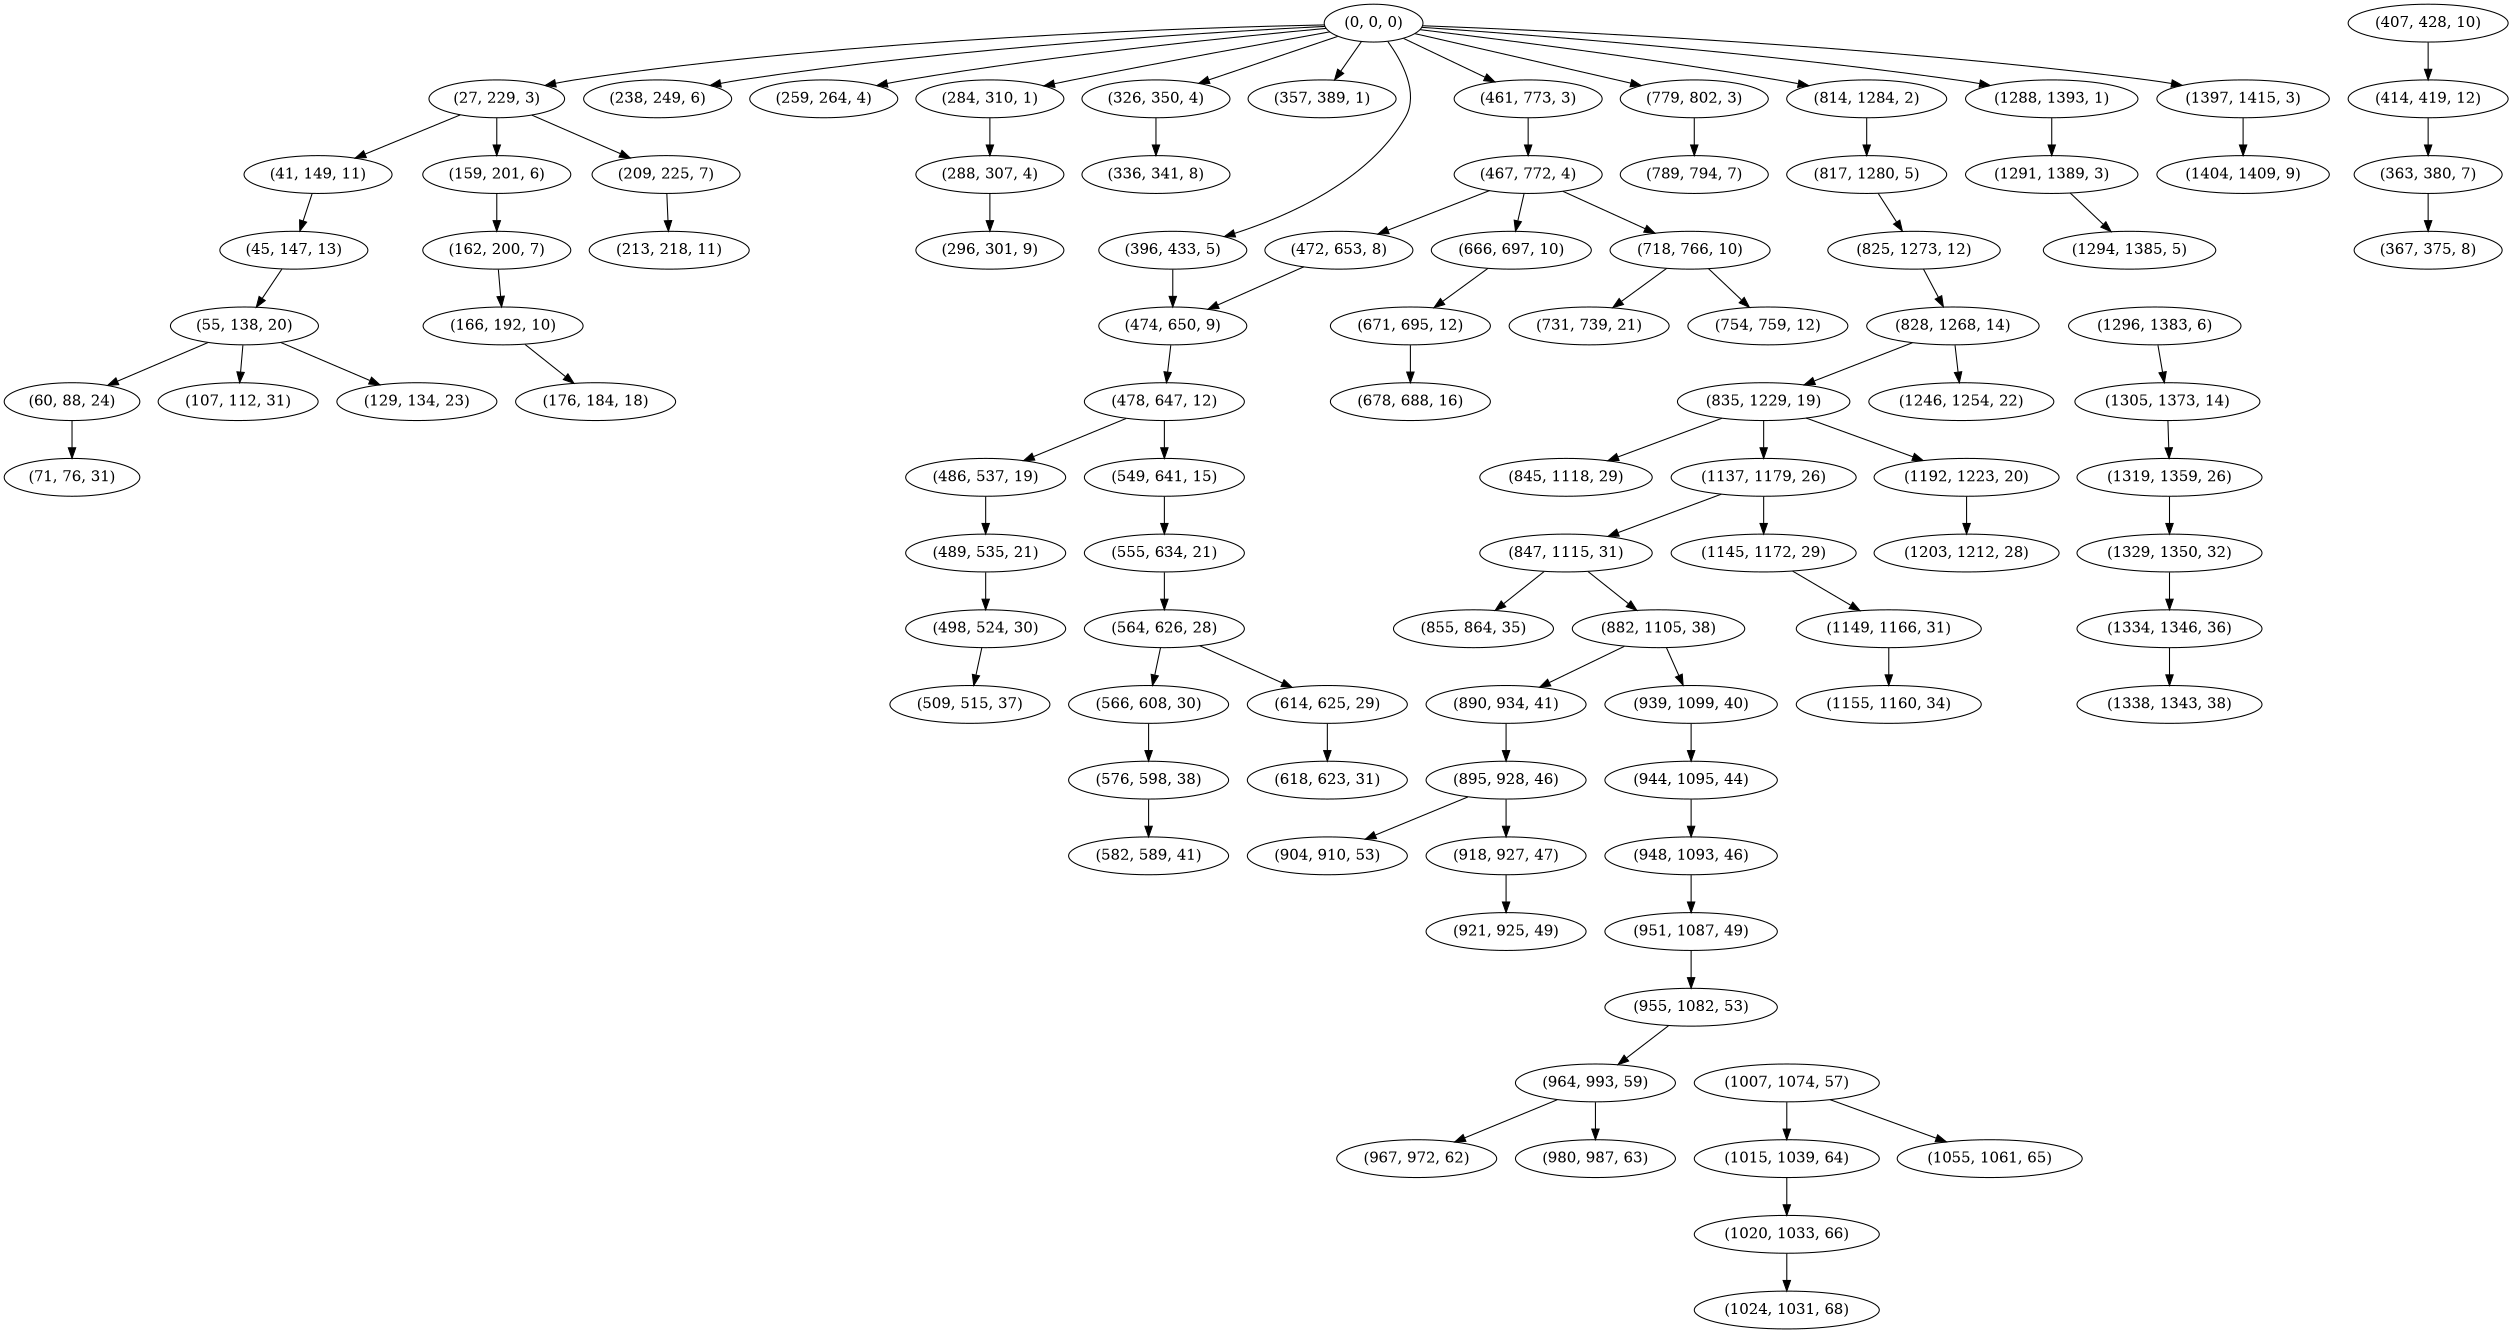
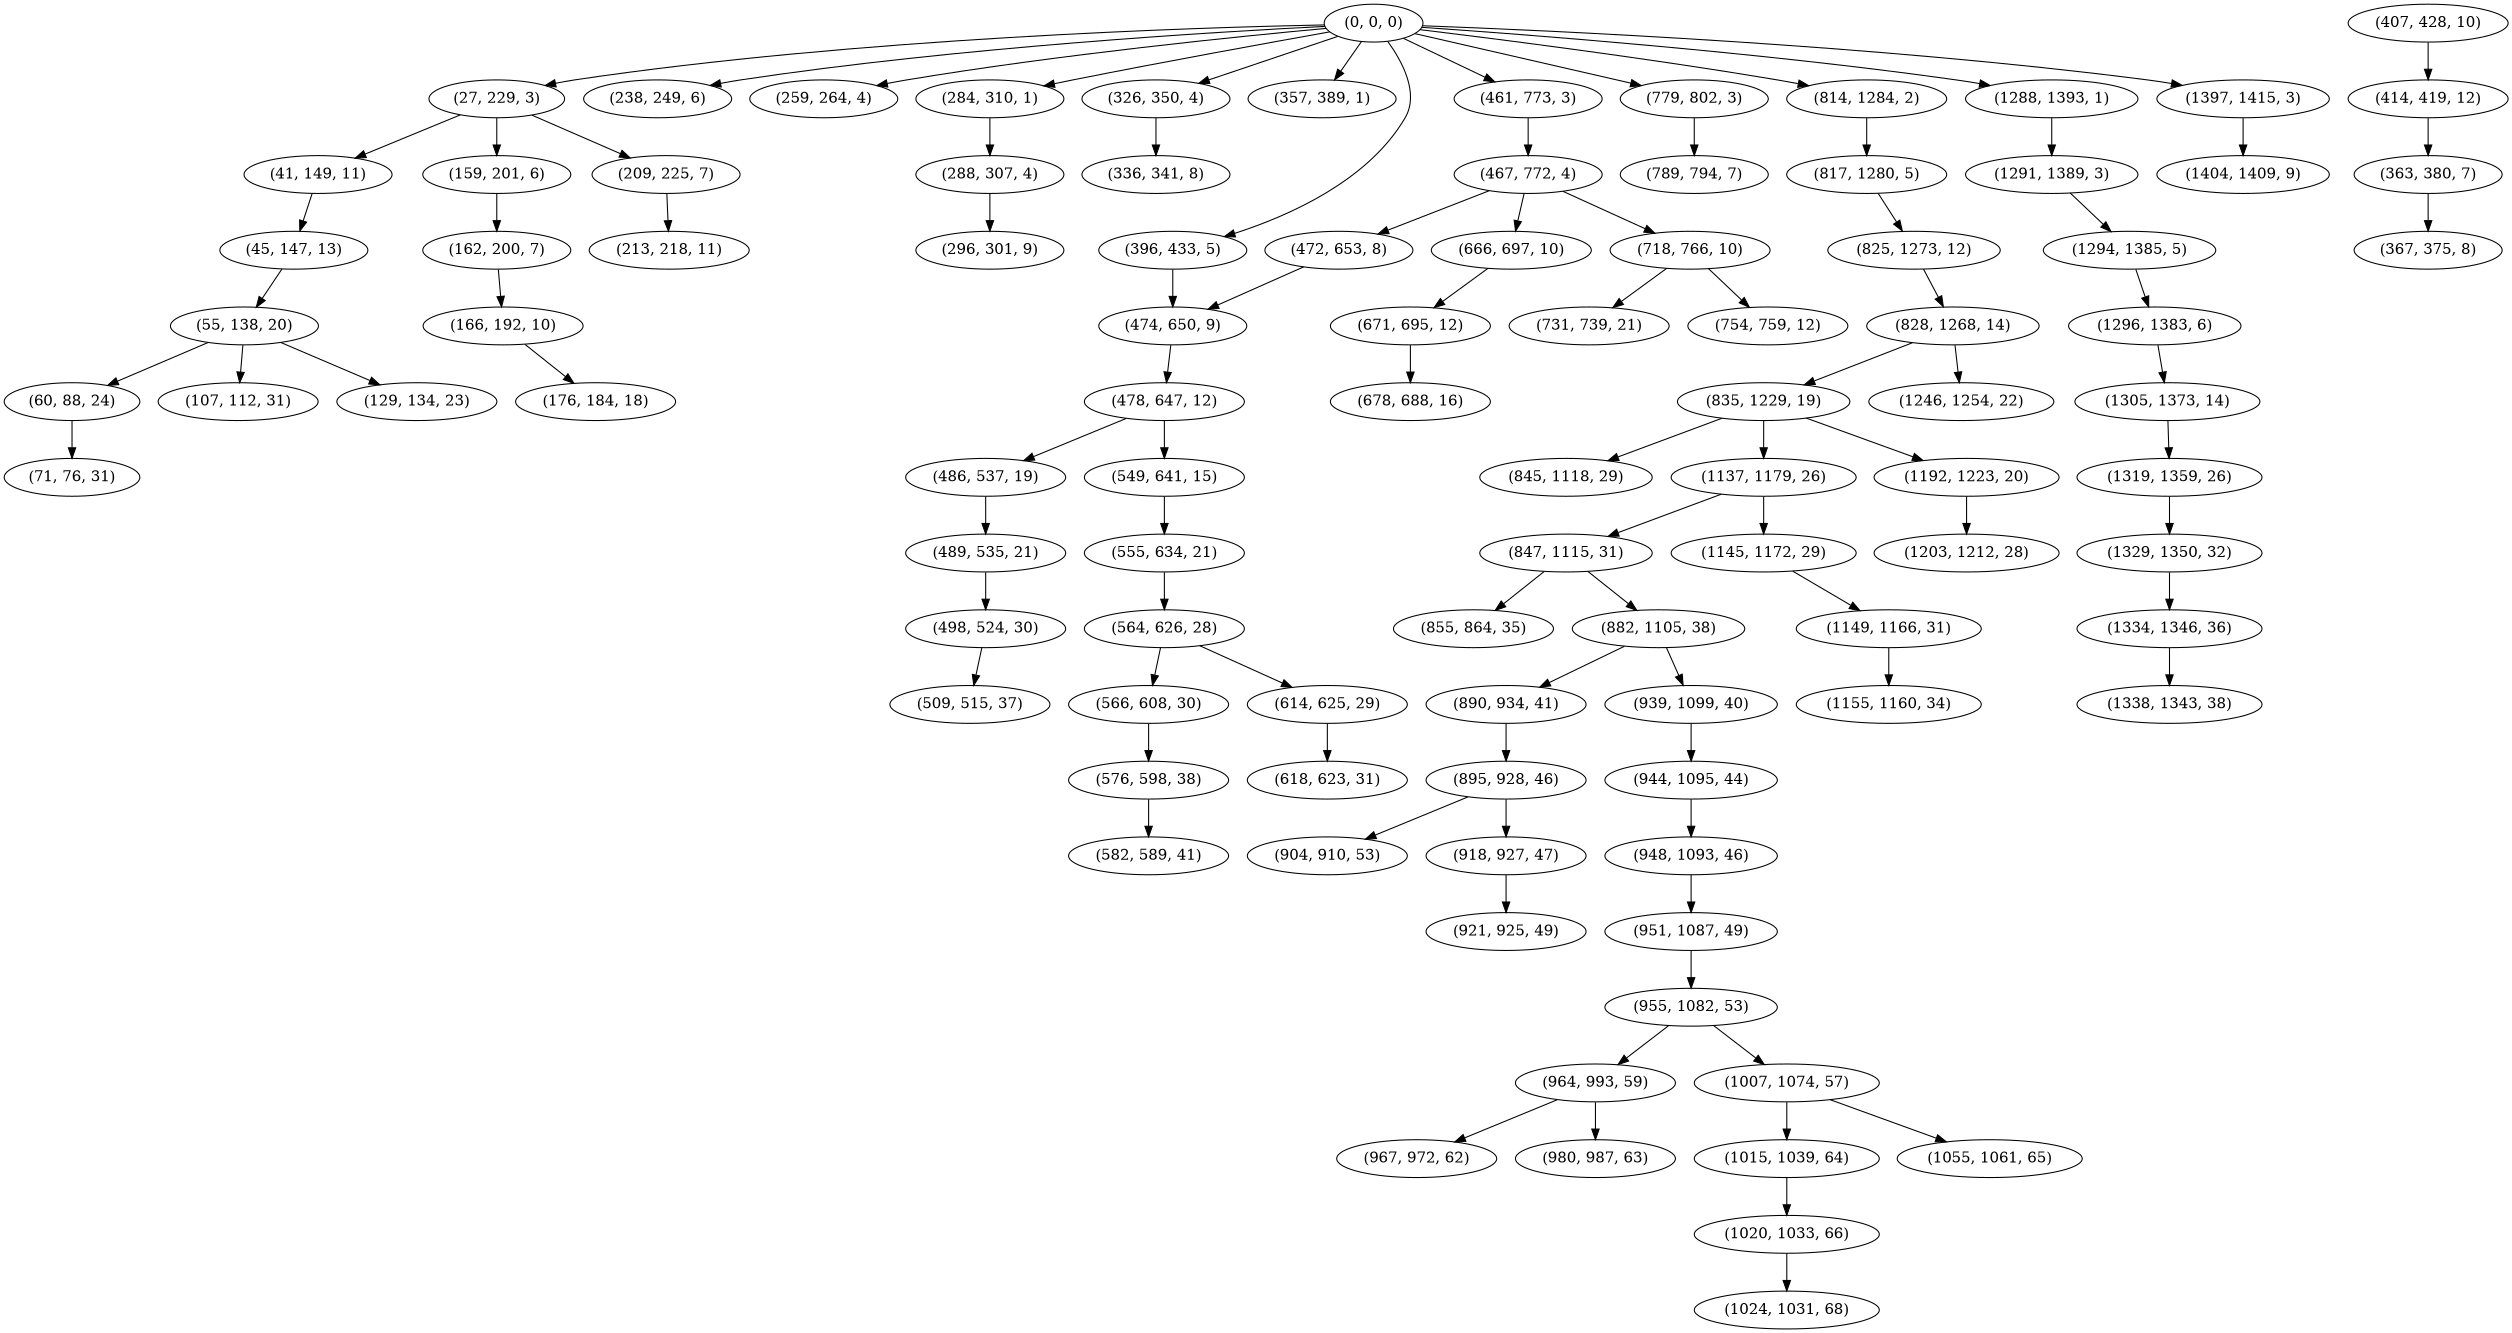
edge "(1294, 1385, 5)" -> "(1296, 1383, 6)": added
edge "(955, 1082, 53)" -> "(1007, 1074, 57)": added
